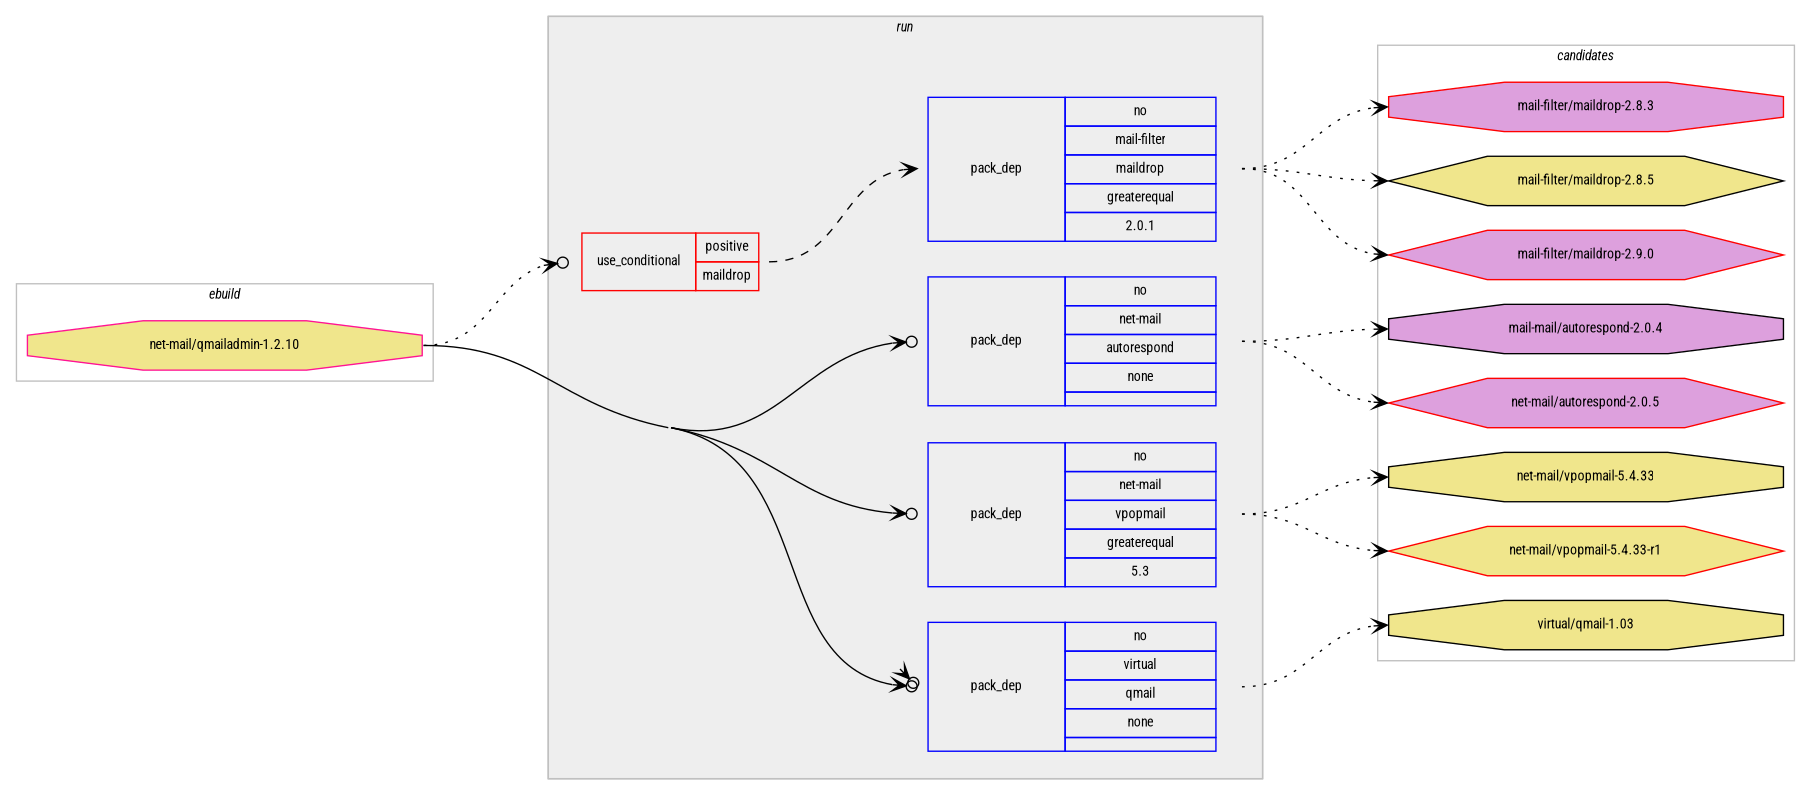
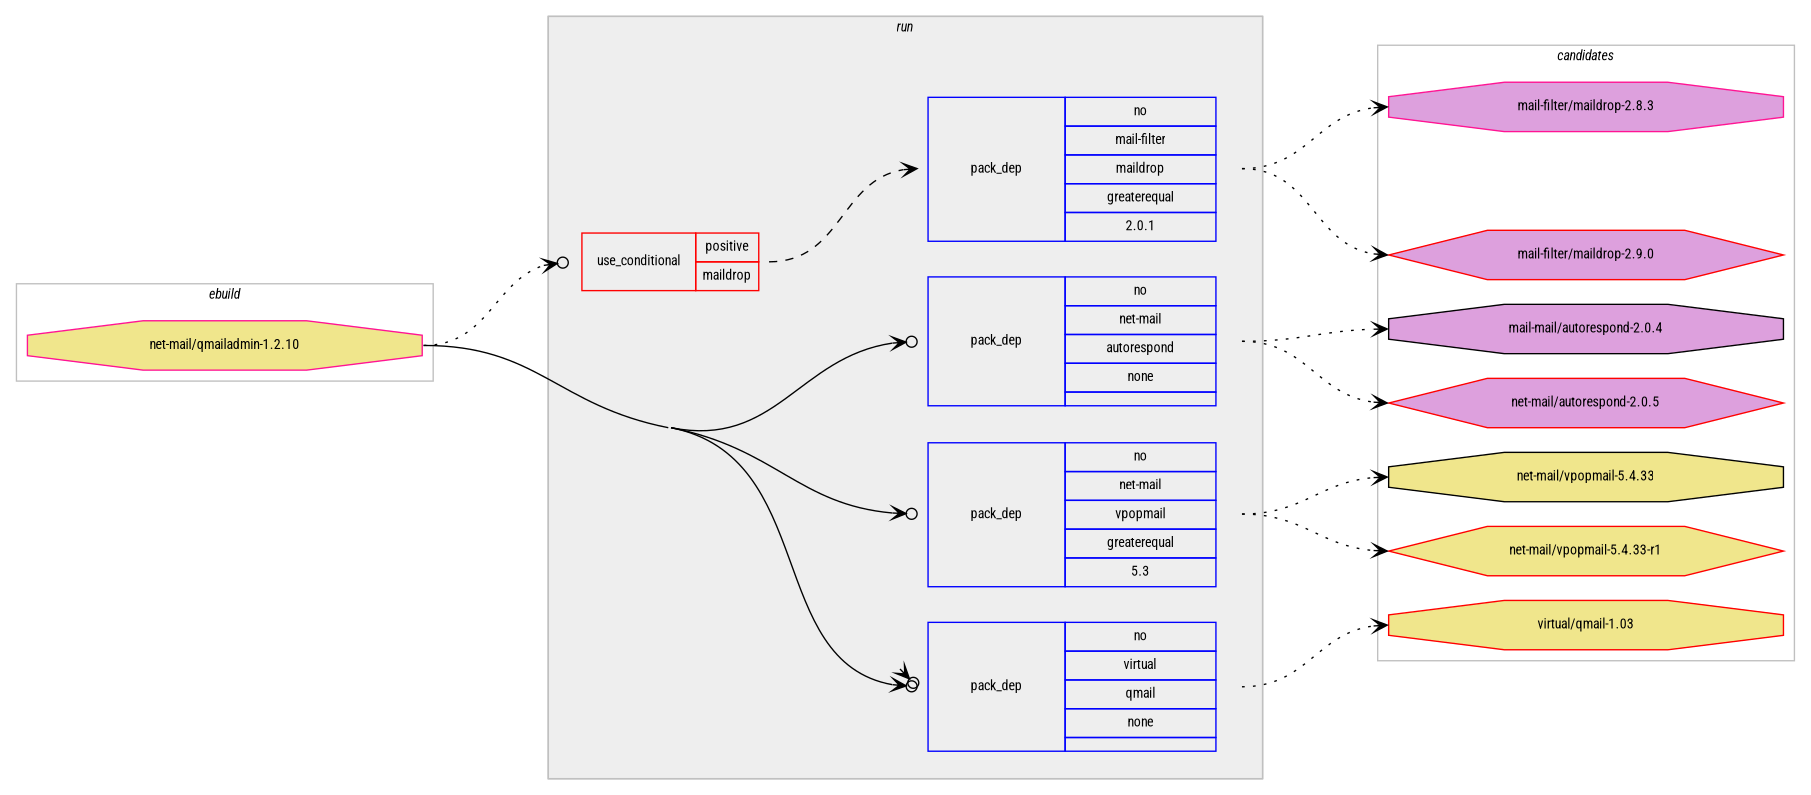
node "mail-filter/maildrop-2.8.3": color red -> deeppink
node "mail-filter/maildrop-2.8.5": removed
node "virtual/qmail-1.03": color black -> red
